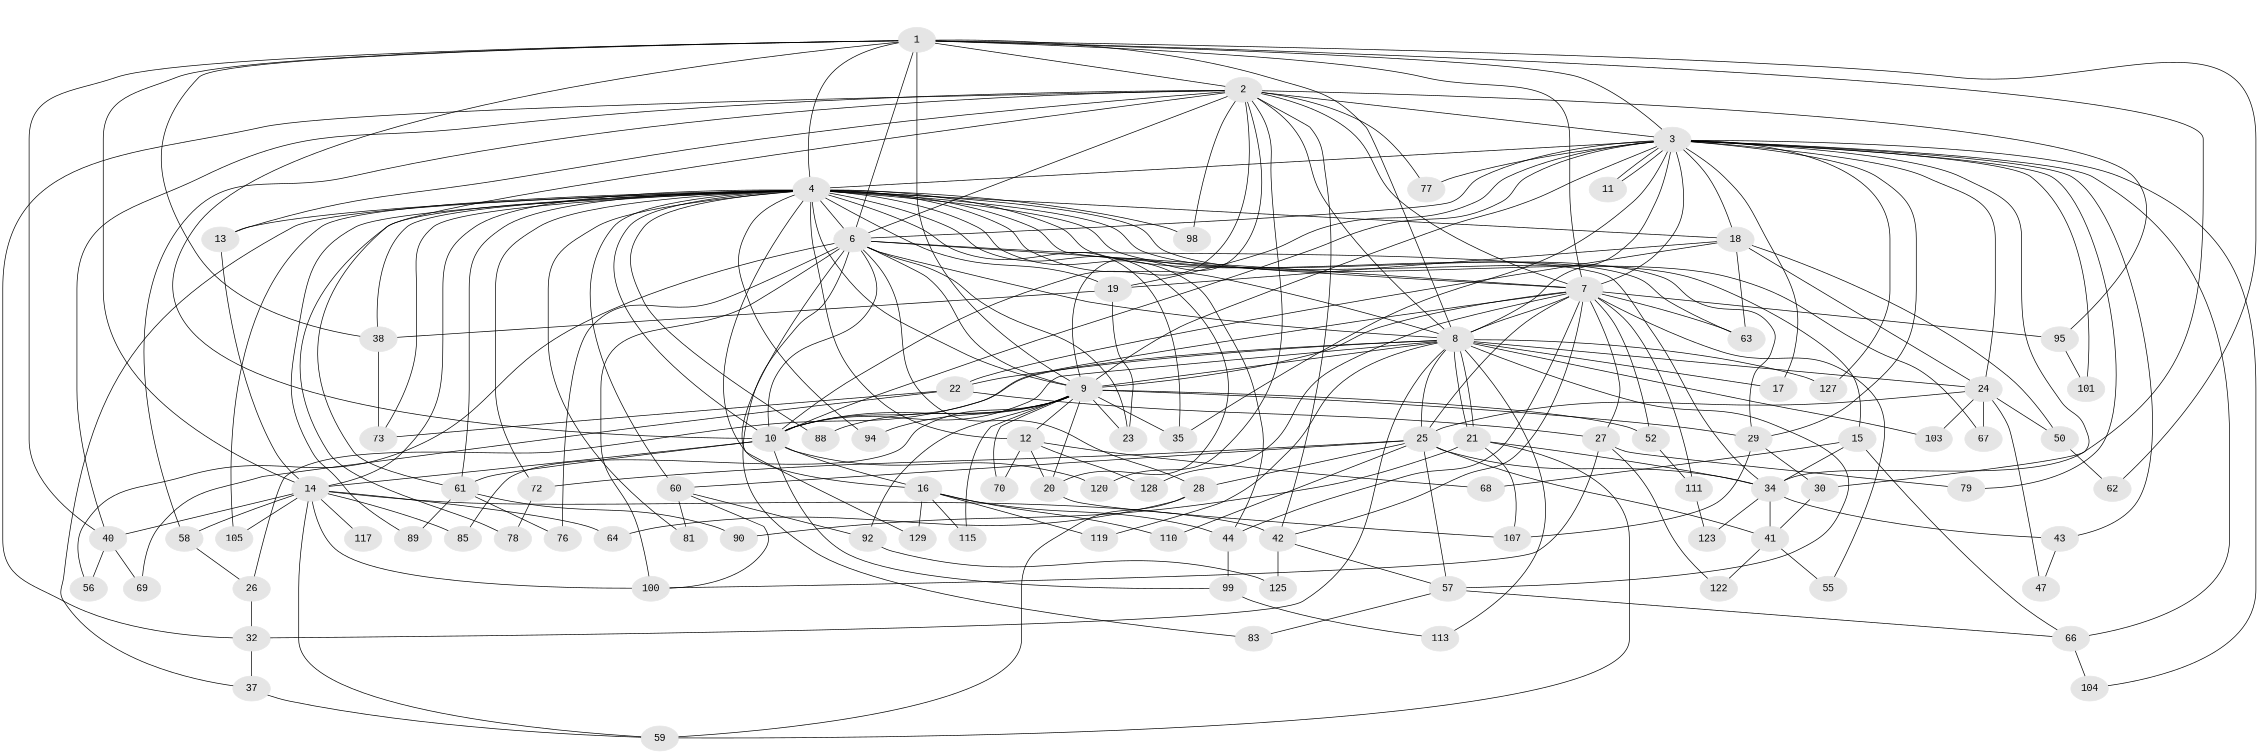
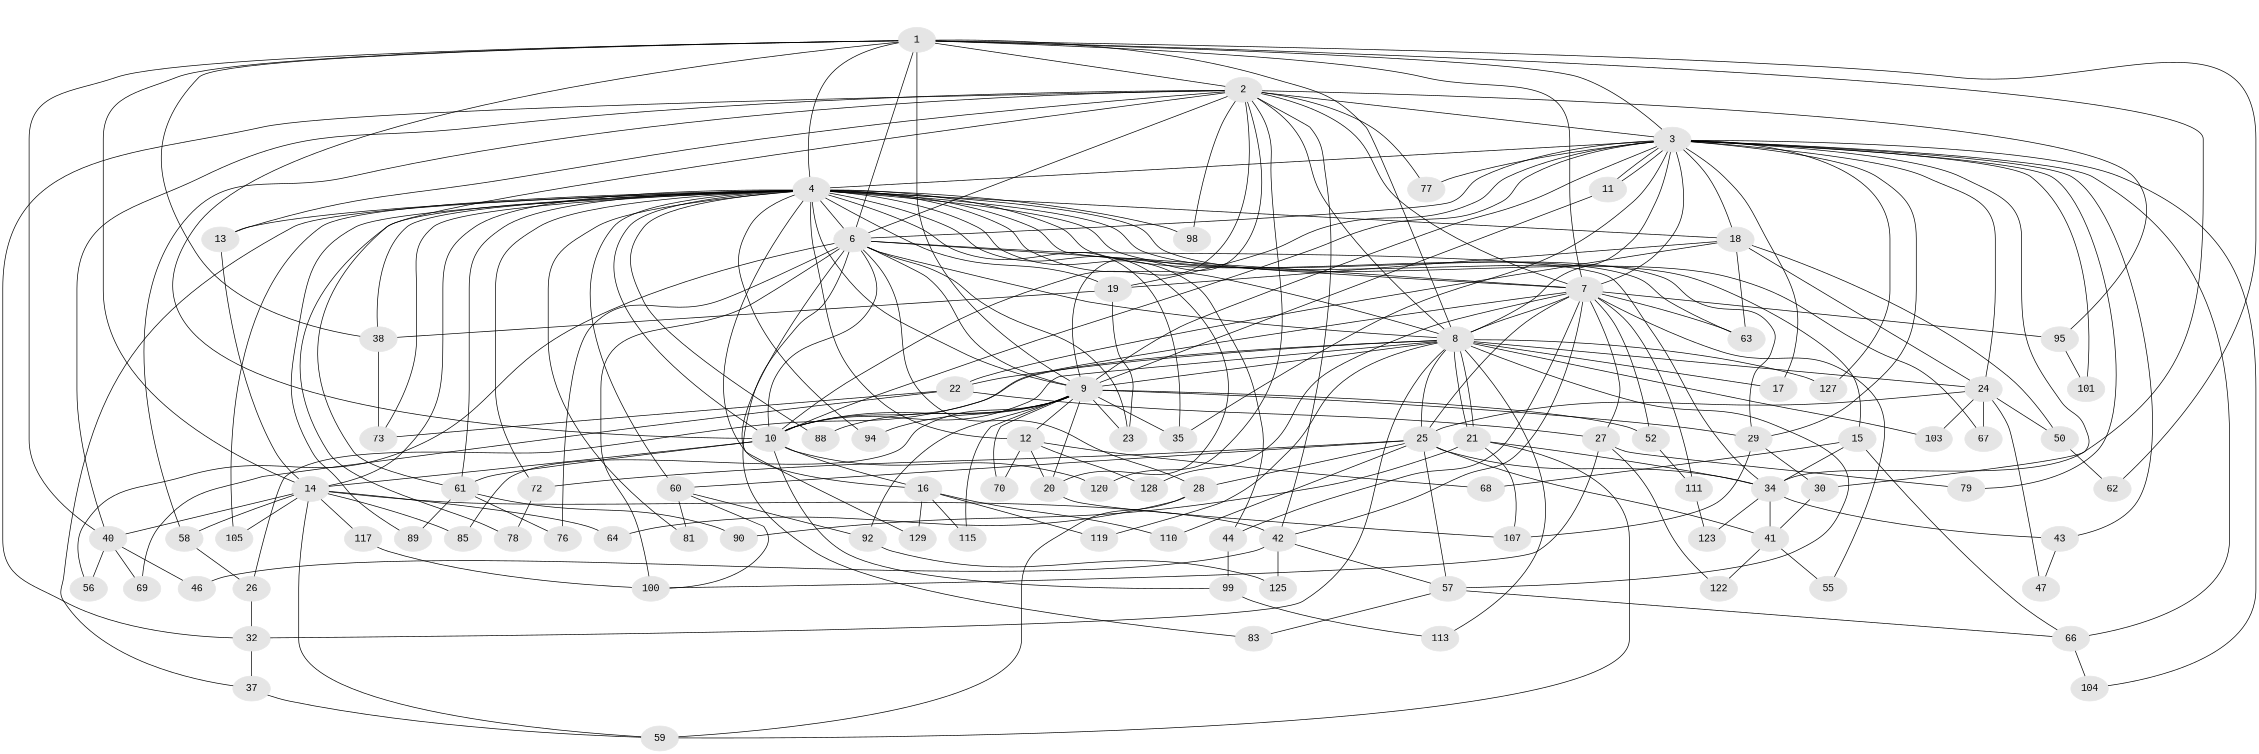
edge "7" -- "9": now "11" -- "9"
edge "16" -- "44": removed
edge "14" -- "100": now "117" -- "100"
node "46": added
